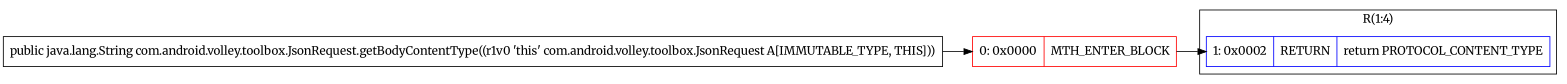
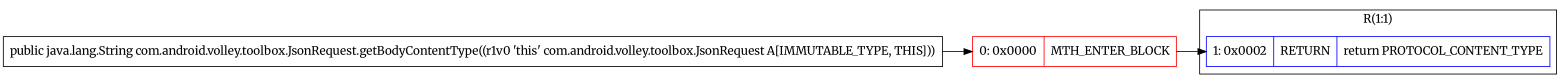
cluster "R(1:4)": label "R(1:4)" -> "R(1:1)"
